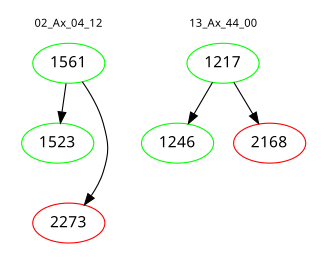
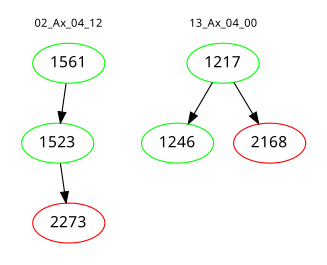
cluster "13_Ax_44_00": label "13_Ax_44_00" -> "13_Ax_04_00"
edge "1561" -> "2273": now "1523" -> "2273"
